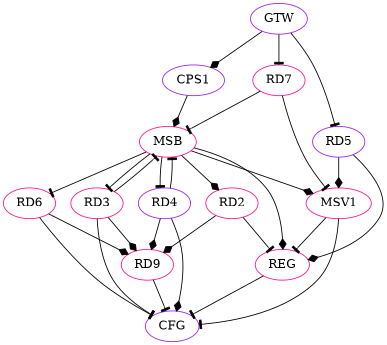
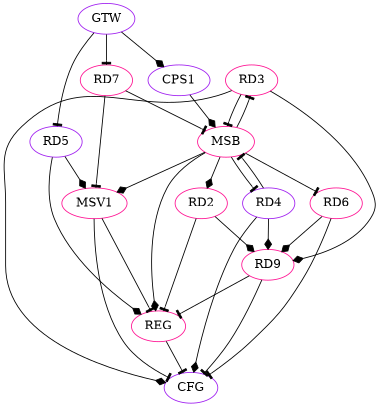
edge "RD3" -> "CFG": arrowhead tee -> diamond
edge "RD9" -> "REG": added
